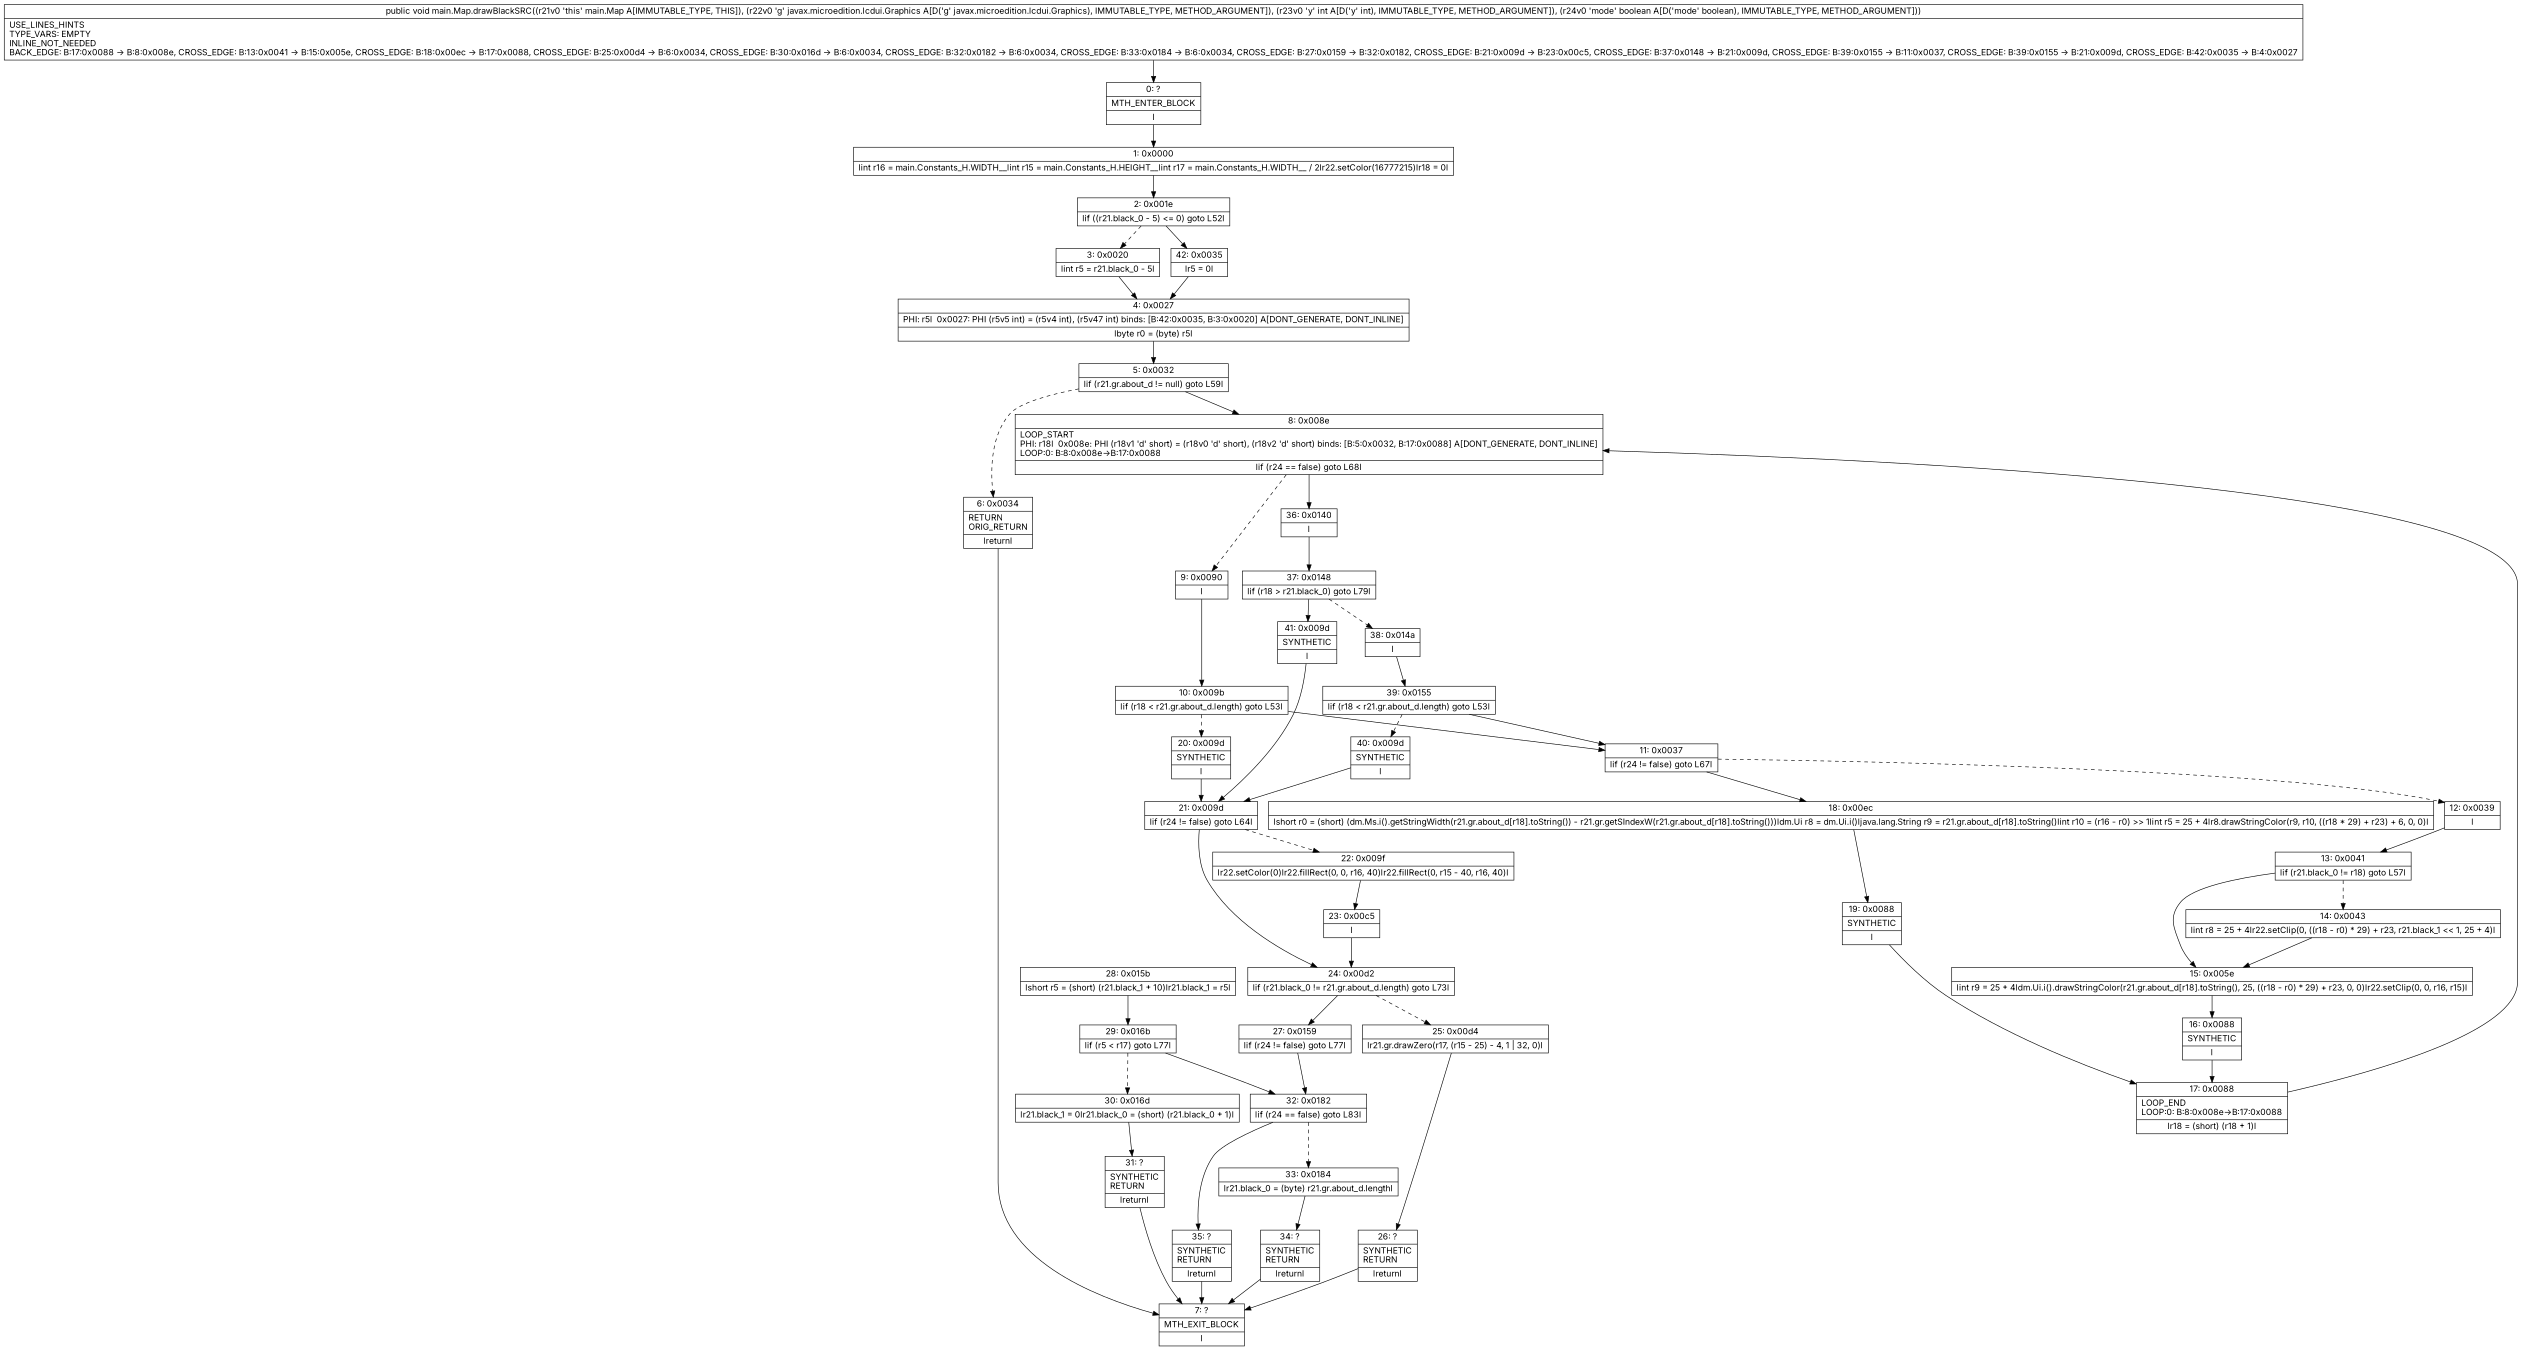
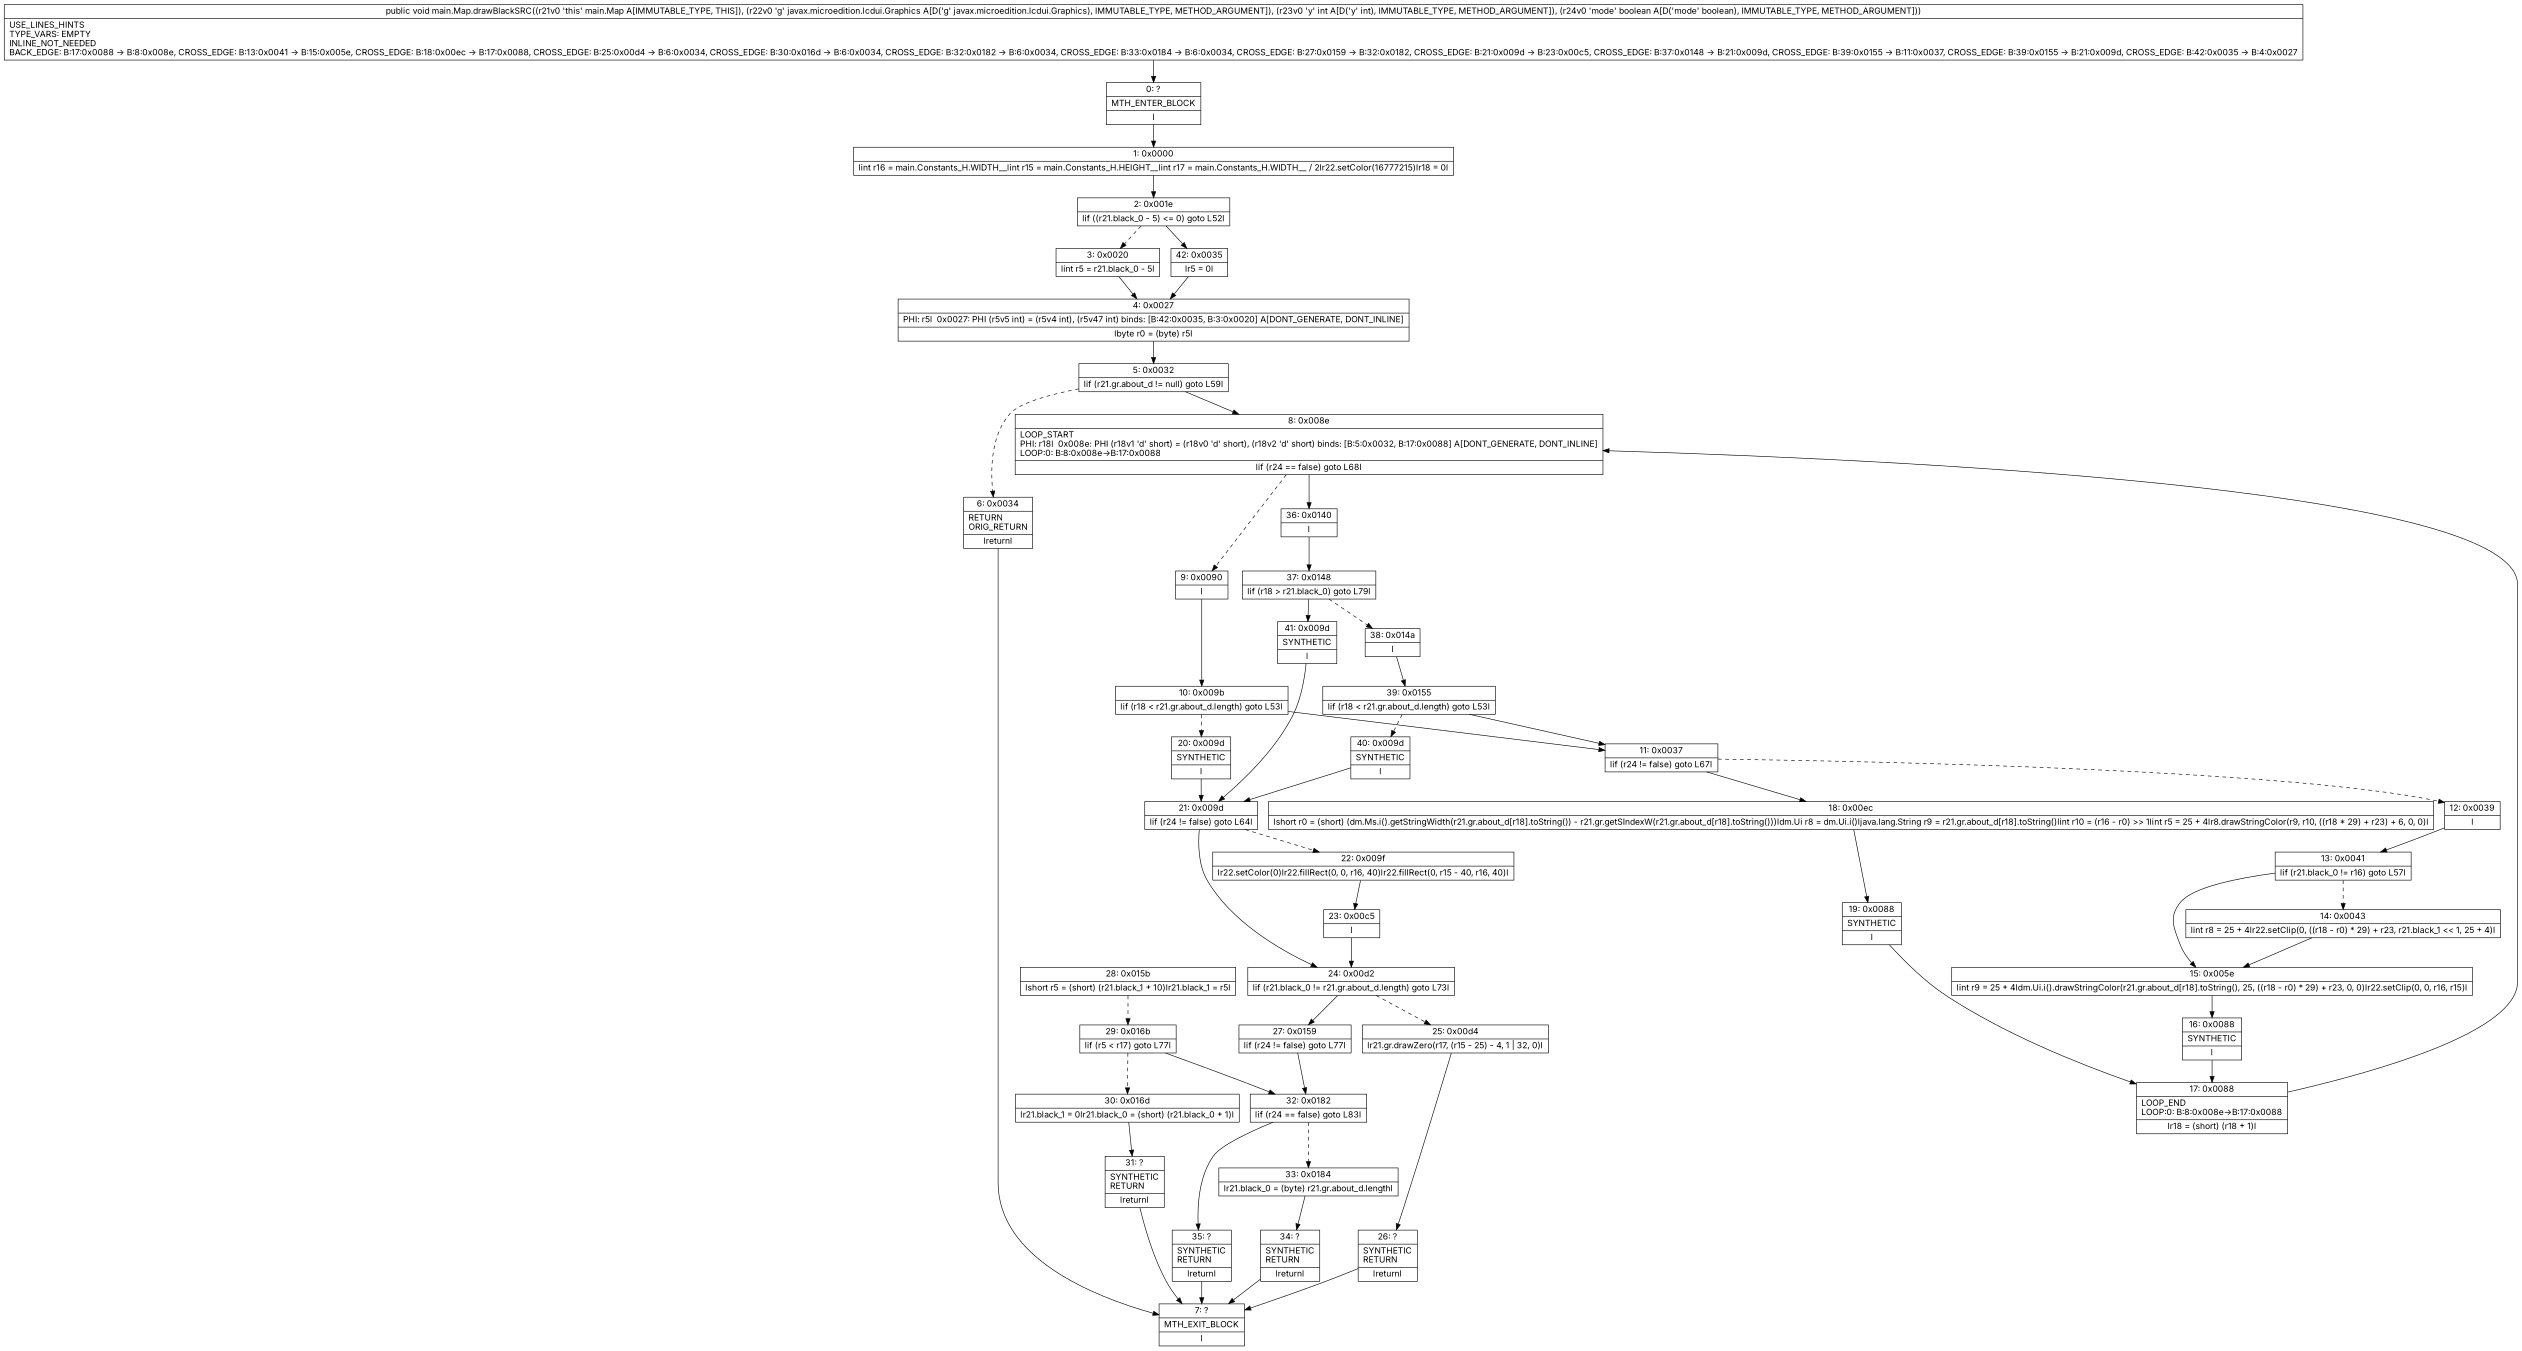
node "13: 0x0041": text "lif (r21.black_0 != r18) goto L57l" -> "lif (r21.black_0 != r16) goto L57l"
edge "28: 0x015b" -> "29: 0x016b": style solid -> dashed
